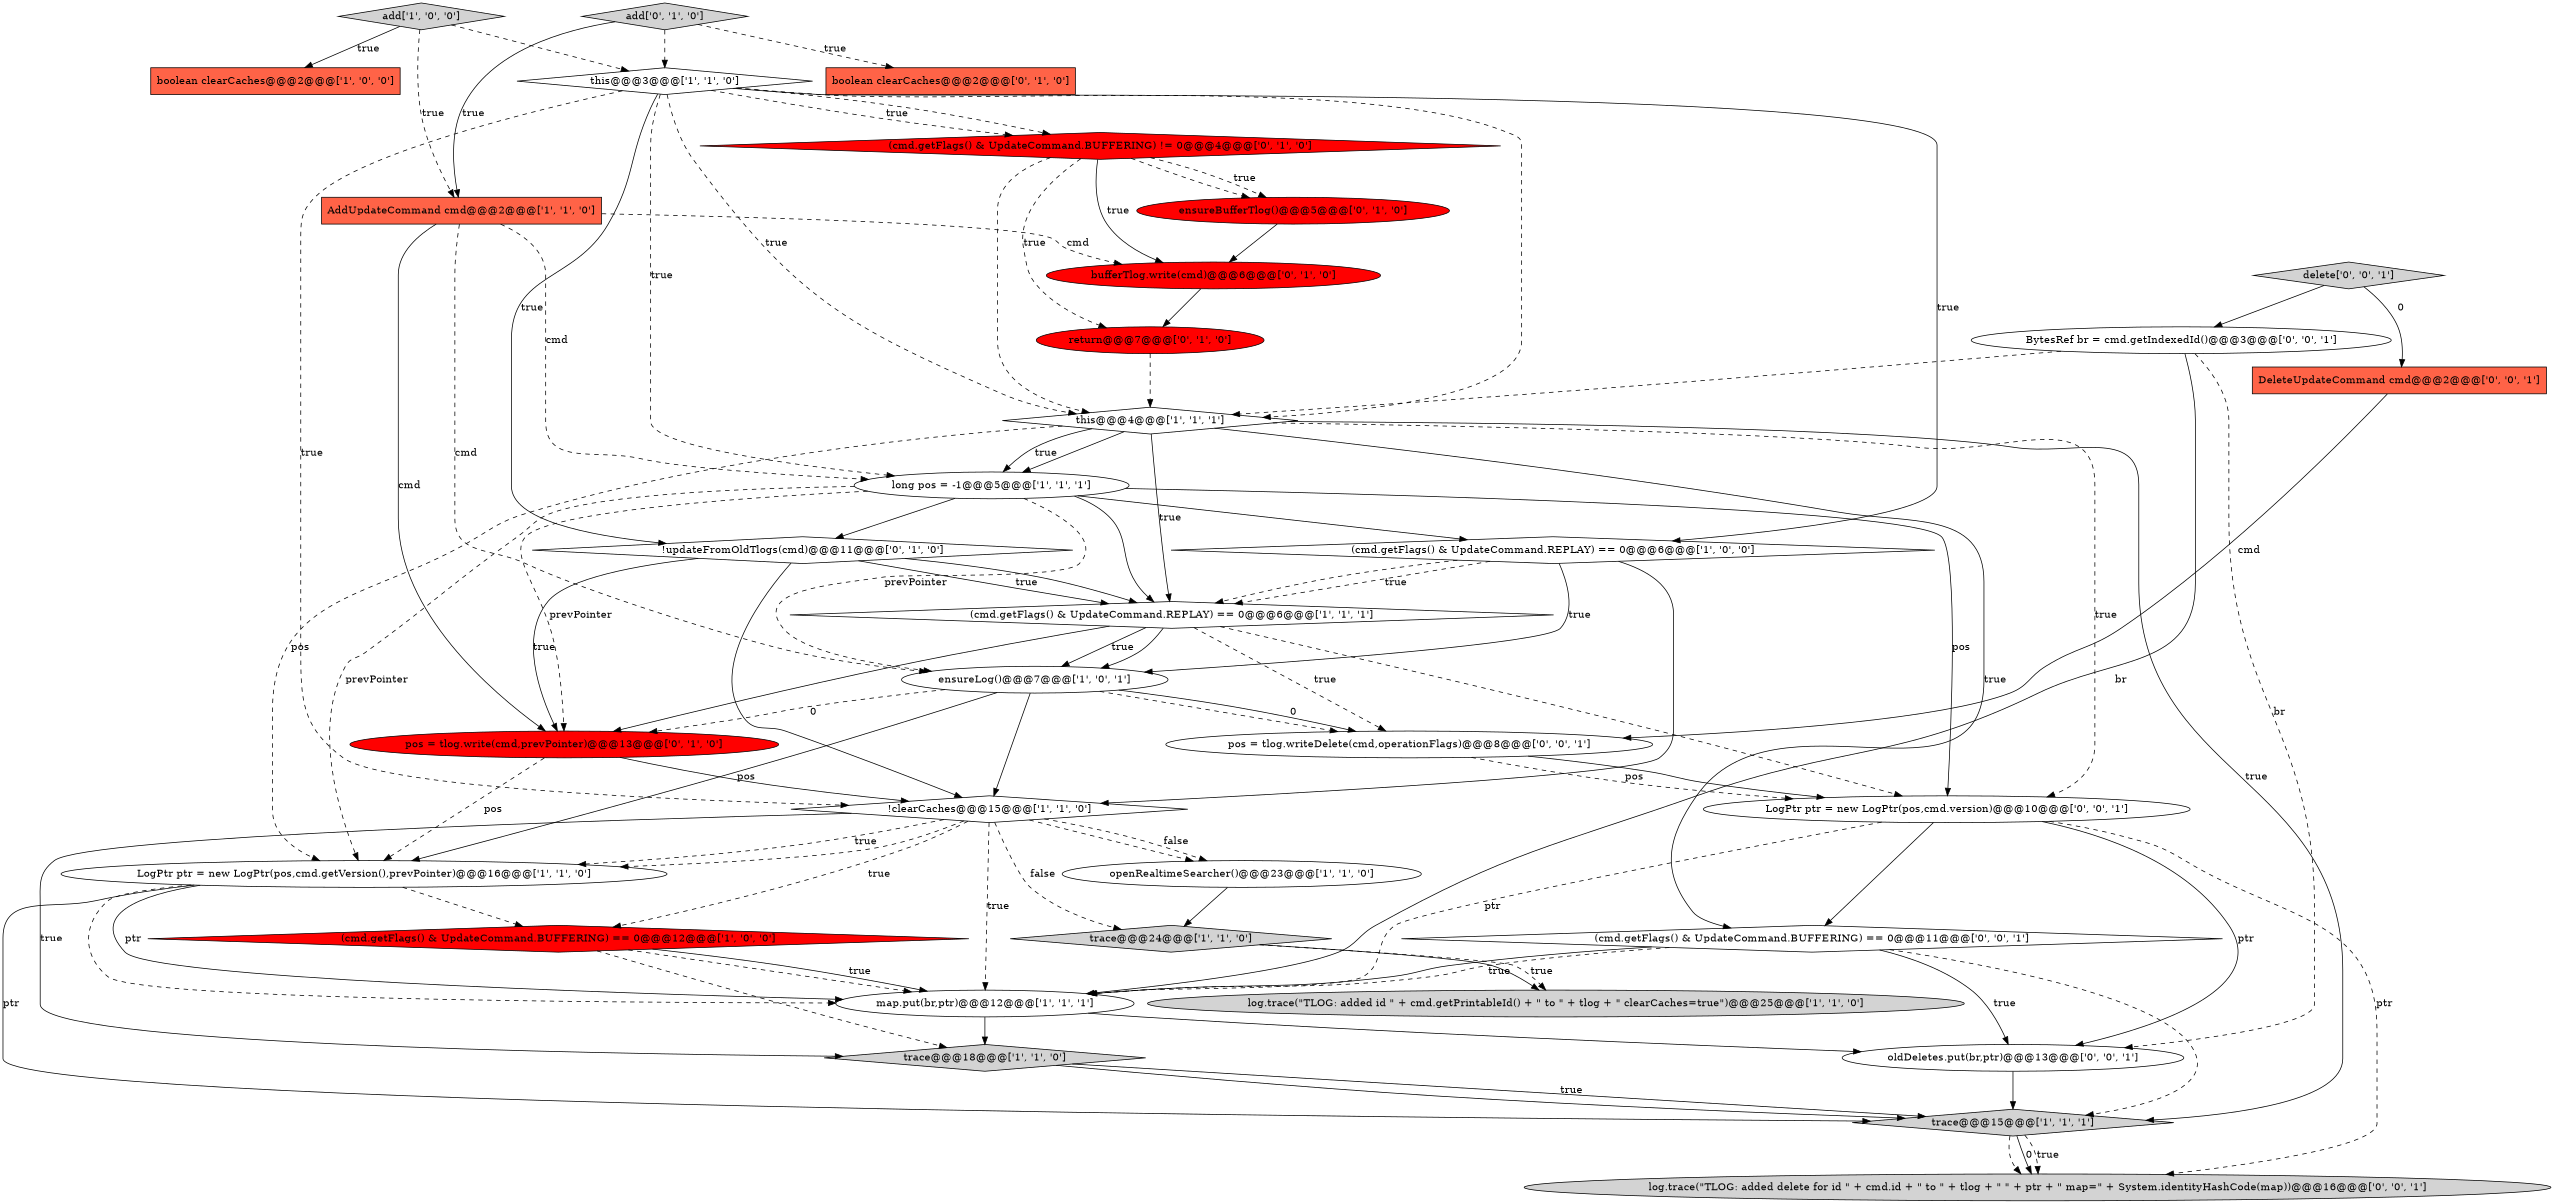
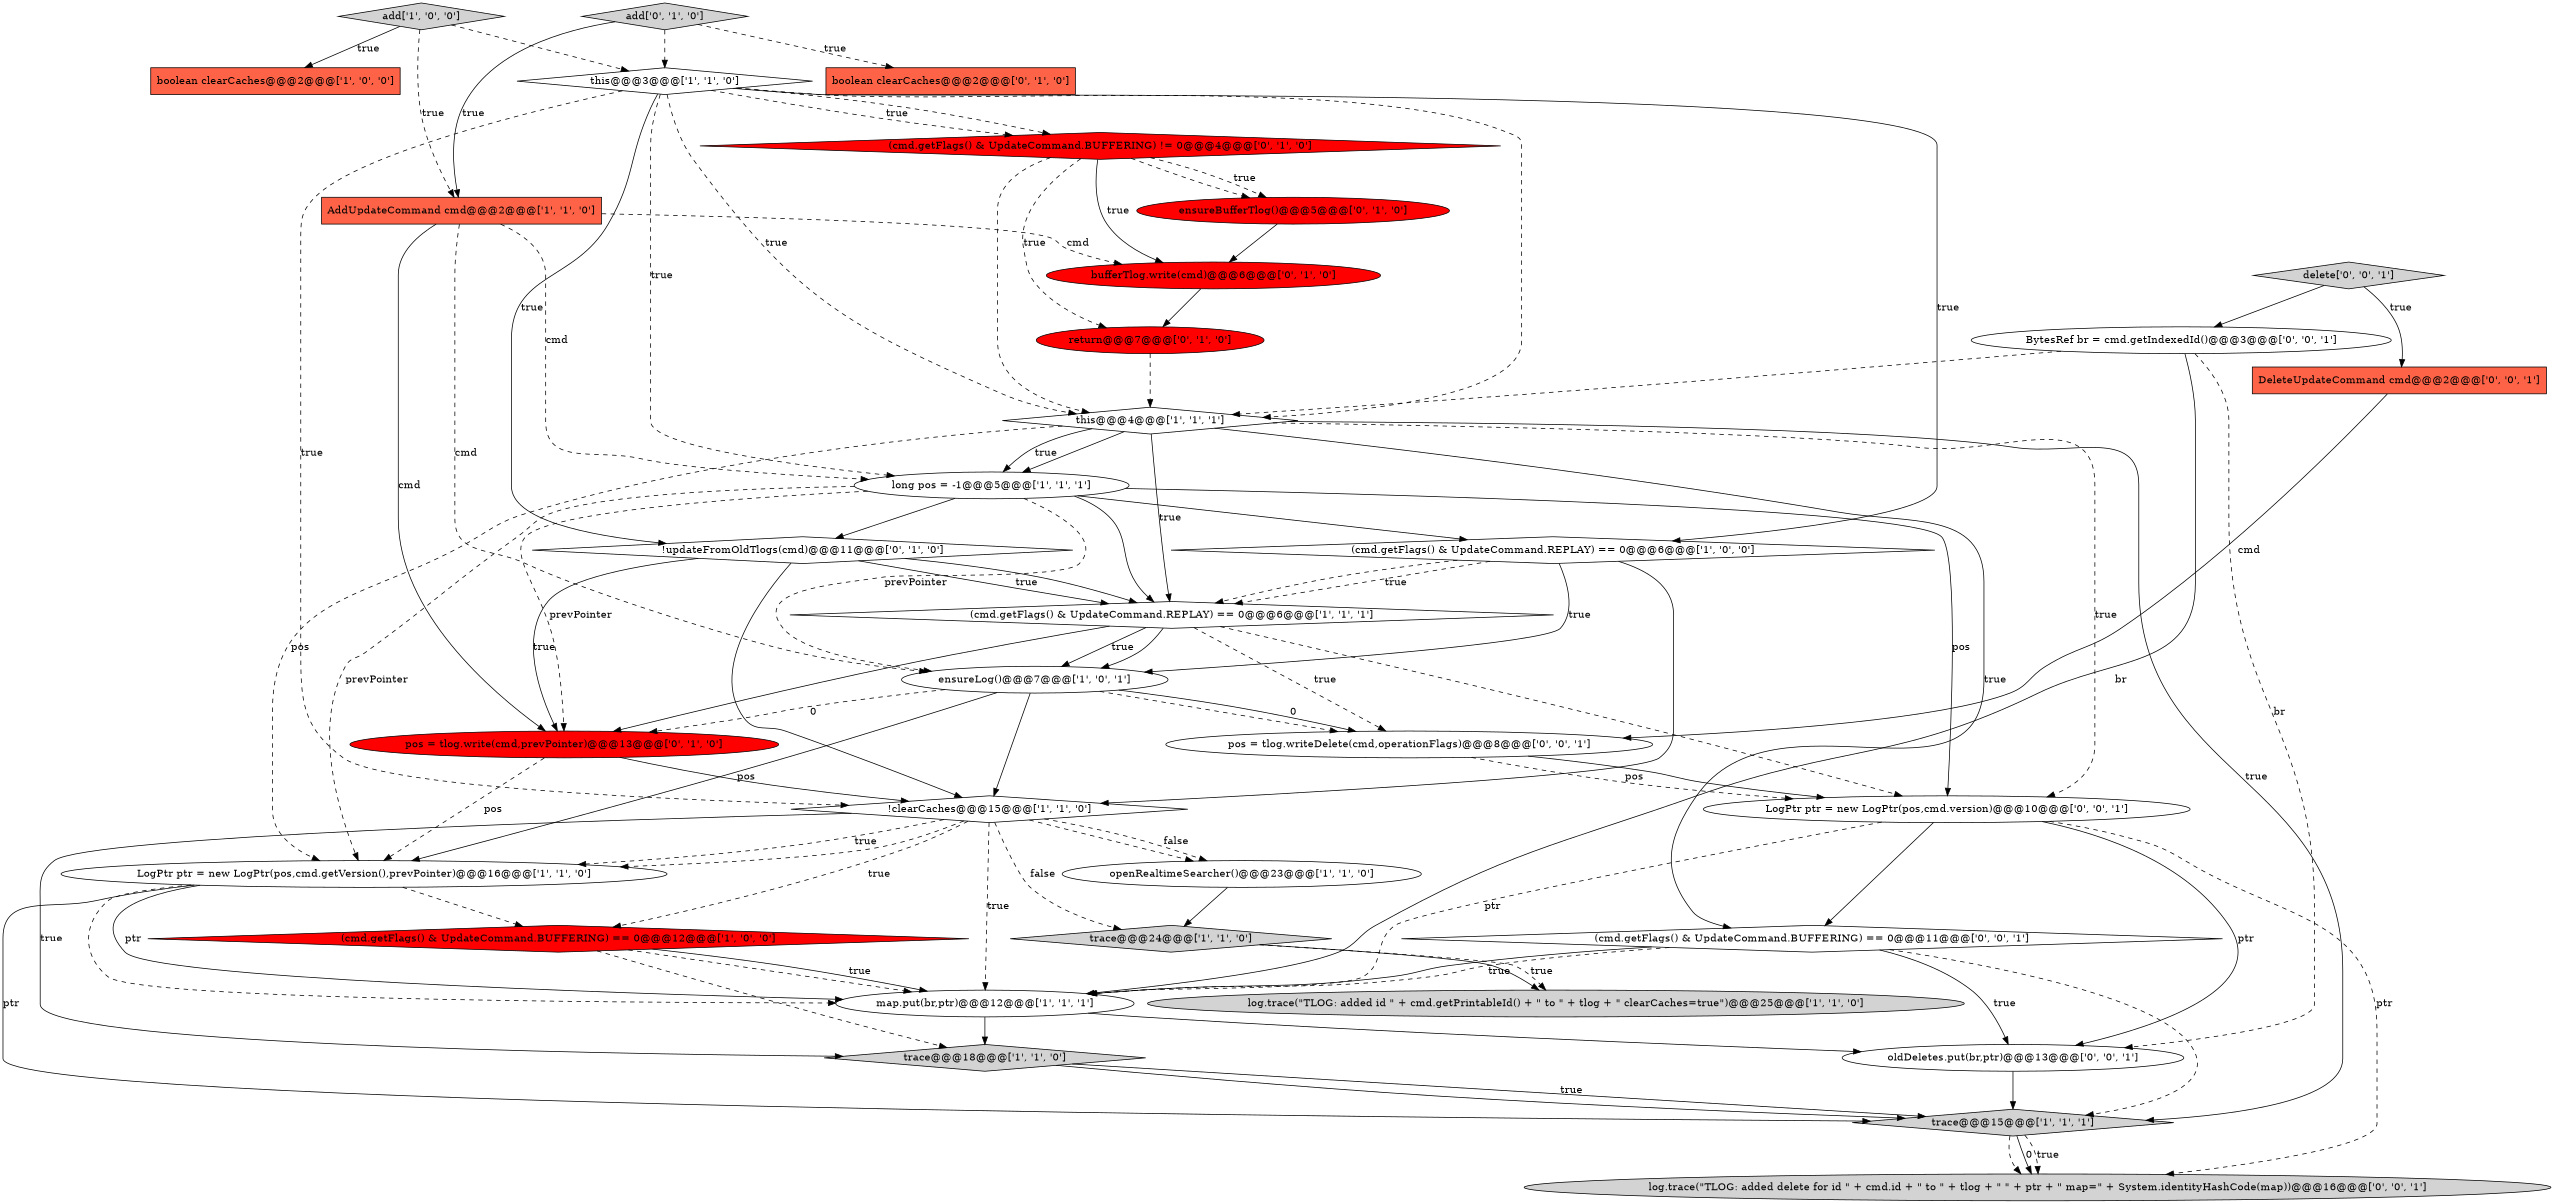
edge "delete['0', '0', '1']" -> "DeleteUpdateCommand cmd@@@2@@@['0', '0', '1']": label "0" -> "true"
